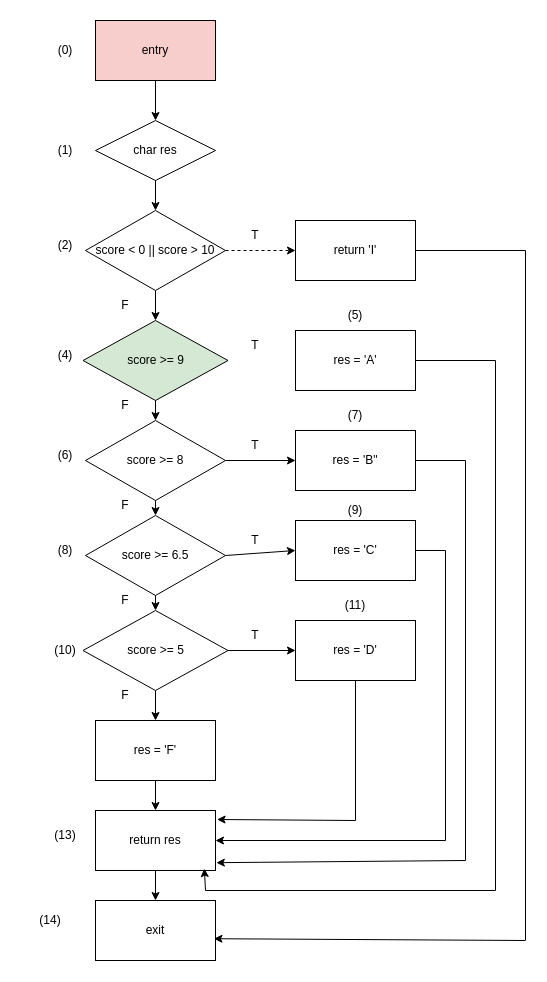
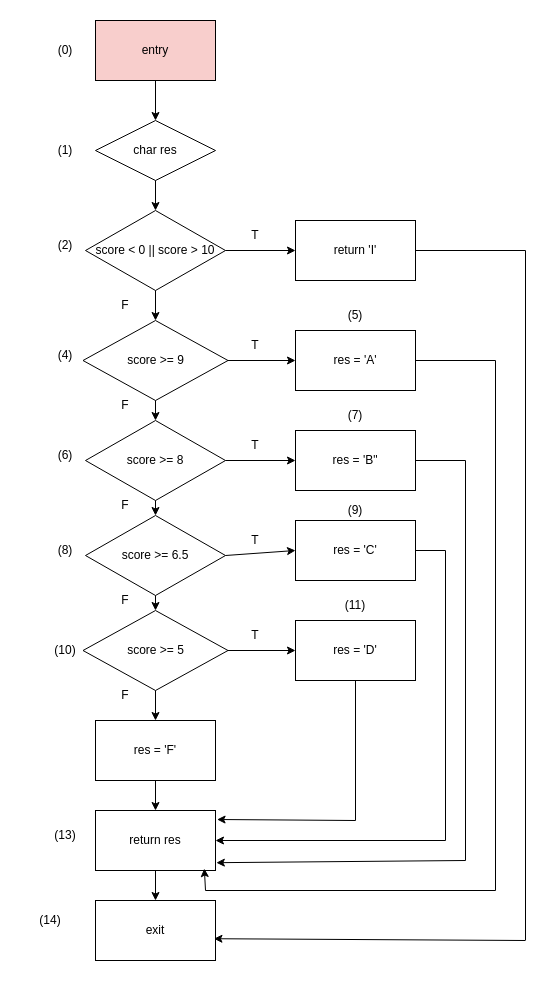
edge "score < 0 || score > 10" -> "return 'I'": style dashed -> solid
node "score >= 9": fillcolor #d5e8d4 -> #ffffff
edge "score >= 9" -> "res = 'A'": added
